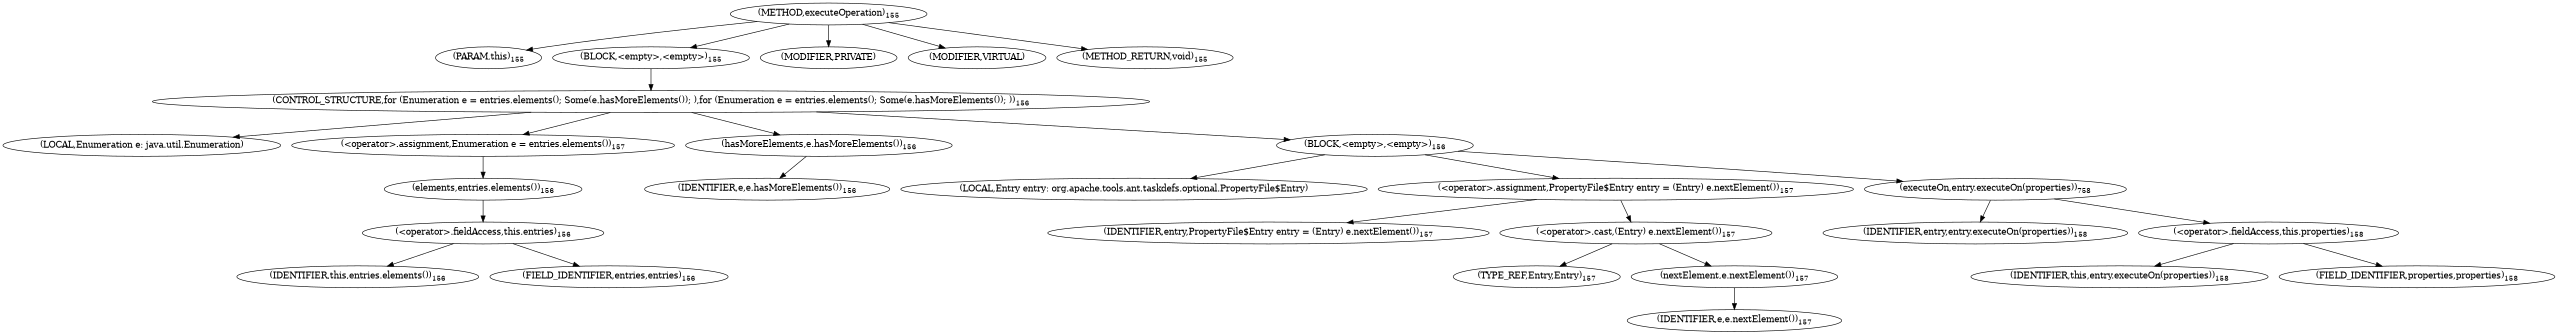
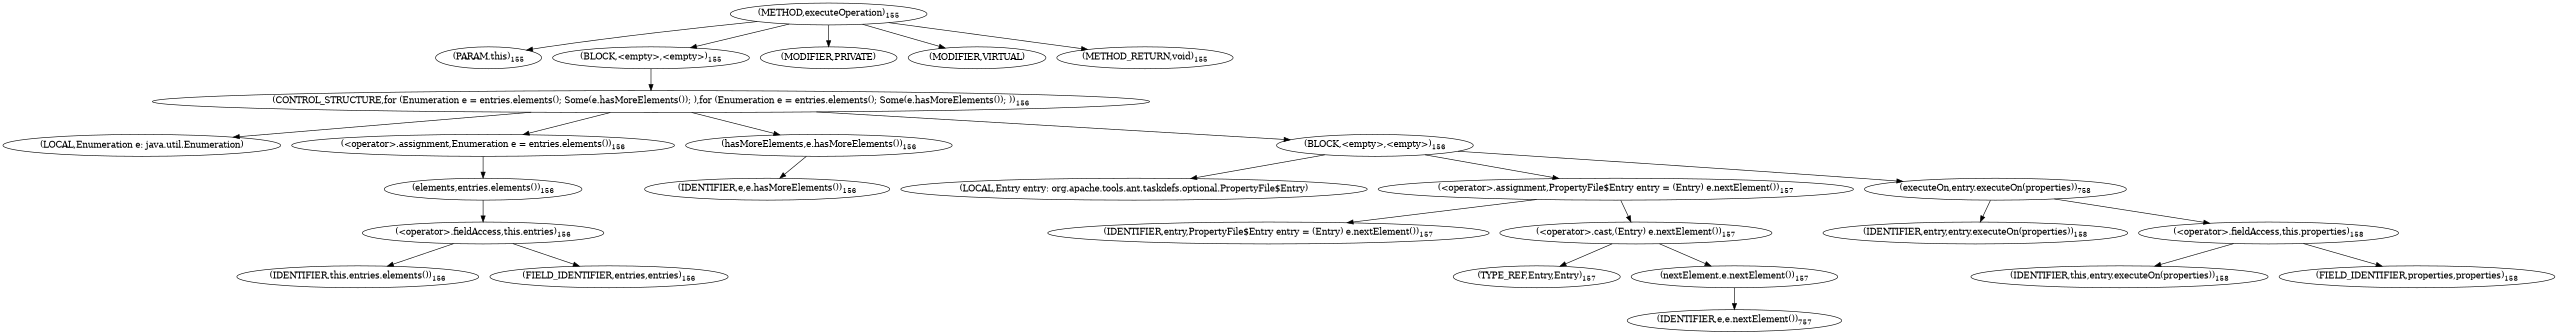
node "(<operator>.assignment,Enumeration e = entries.elements())": text "157" -> "156"
node "(IDENTIFIER,e,e.nextElement())": text "157" -> "757"
